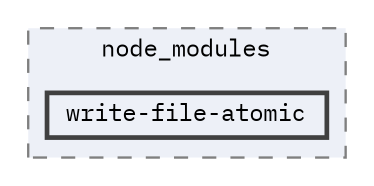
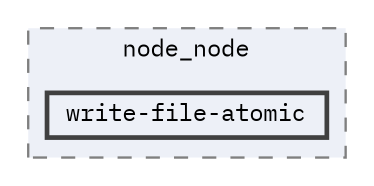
cluster "node_modules": label "node_modules" -> "node_node"
